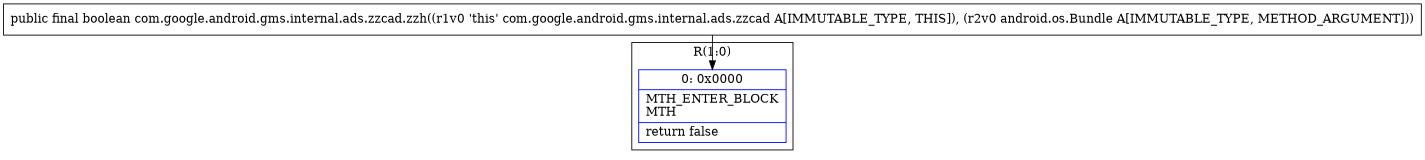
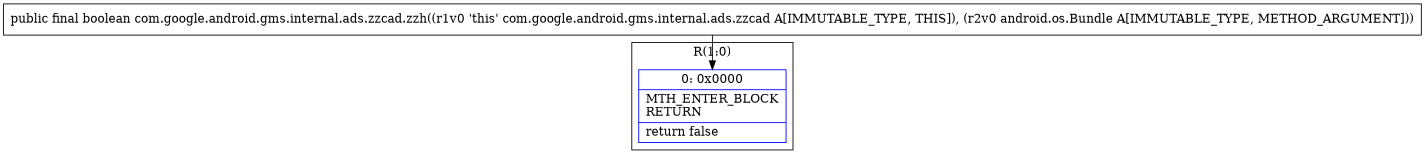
node "0: 0x0000": text "MTH" -> "RETURN"
